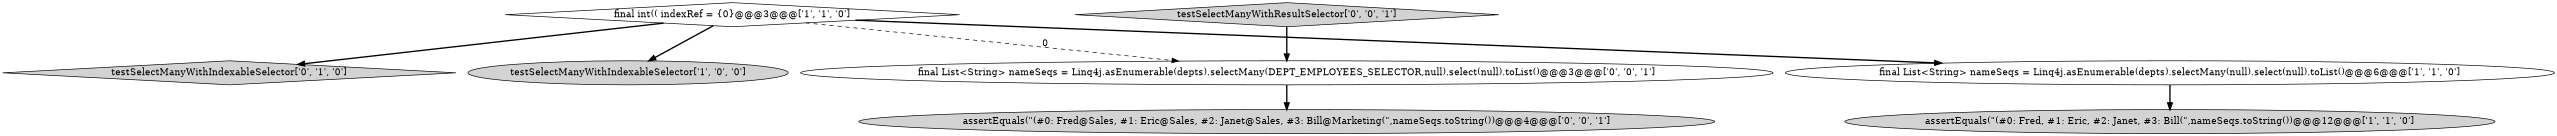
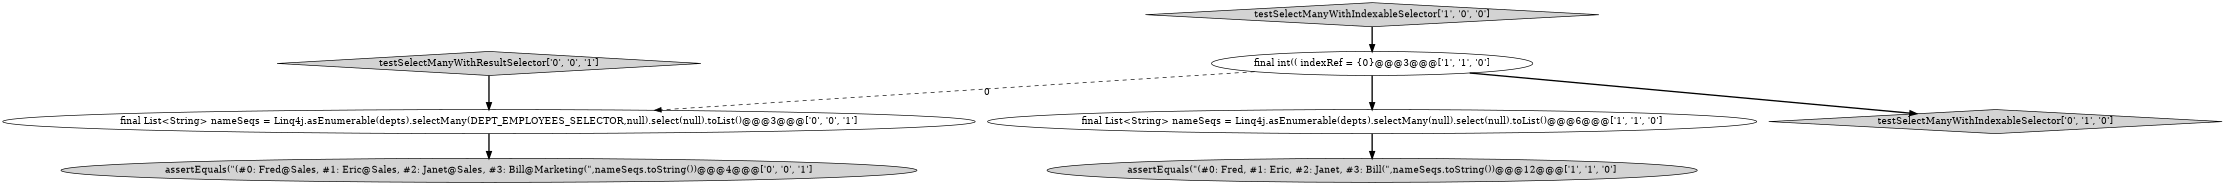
node "final int(( indexRef = {0}@@@3@@@['1', '1', '0']": shape diamond -> ellipse
edge "final int(( indexRef = {0}@@@3@@@['1', '1', '0']" -> "testSelectManyWithIndexableSelector['1', '0', '0']": reversed
node "testSelectManyWithIndexableSelector['1', '0', '0']": shape ellipse -> diamond
